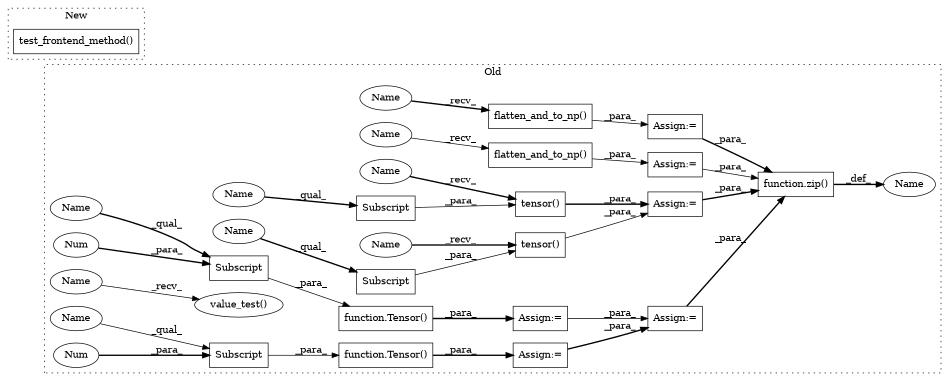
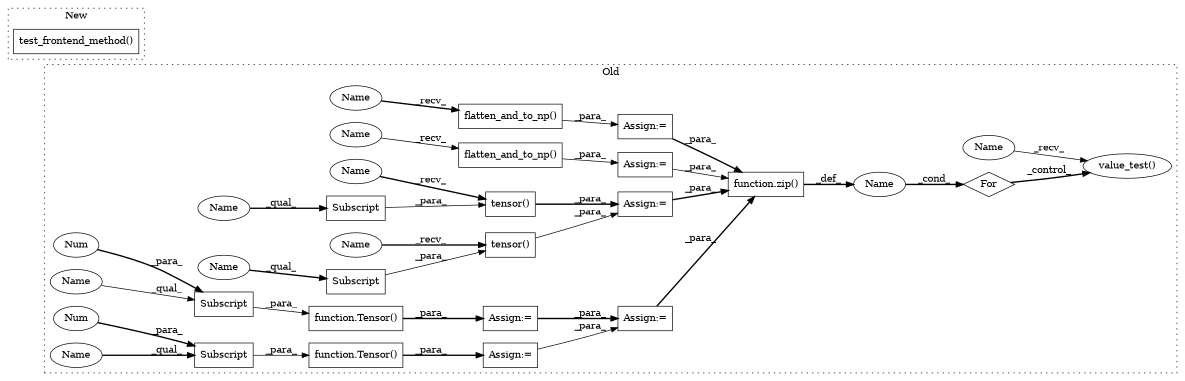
node "For": added
